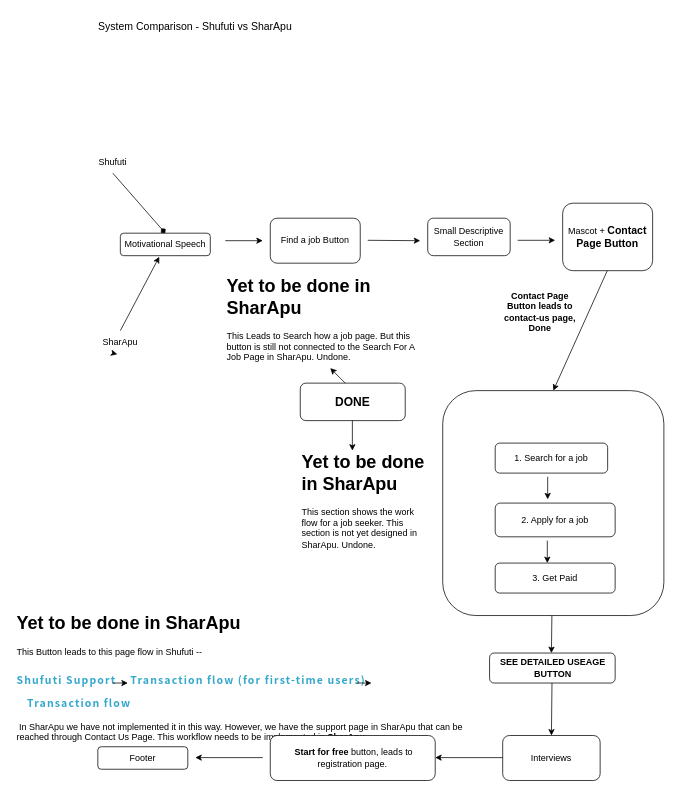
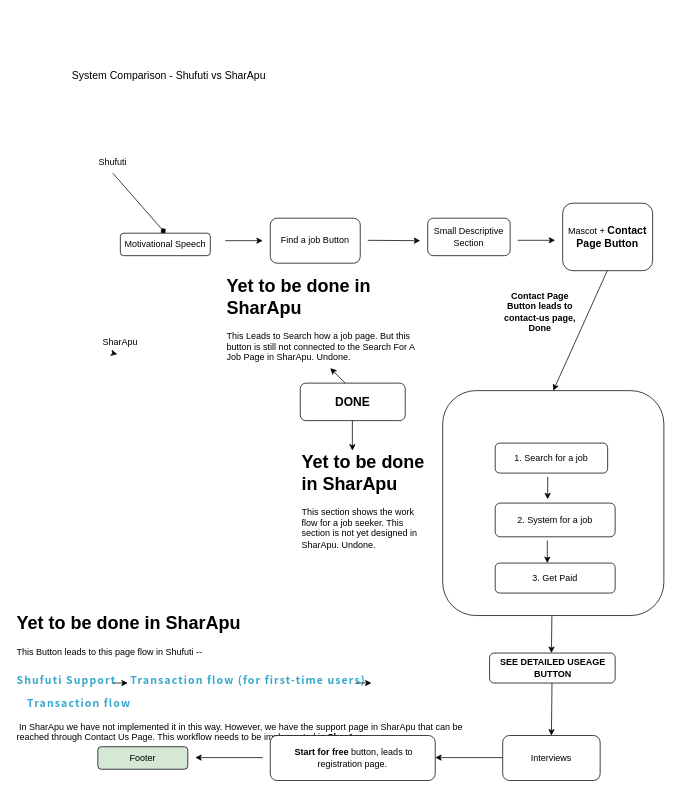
node "System Comparison - Shufuti vs SharApu": moved (195, 27) -> (169, 75)
edge "SharApu" -> "Motivational Speech": removed
node "2. Apply for a job": label "2. Apply for a job" -> "2. System for a job"
node "Footer": fillcolor #ffffff -> #d5e8d4
